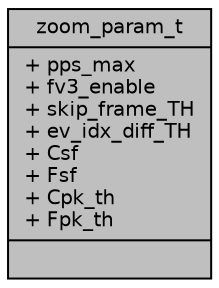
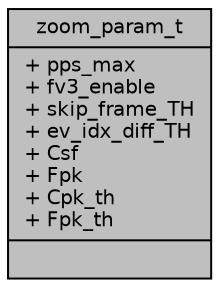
node "zoom_param_t": text "+ Fsf" -> "+ Fpk"
